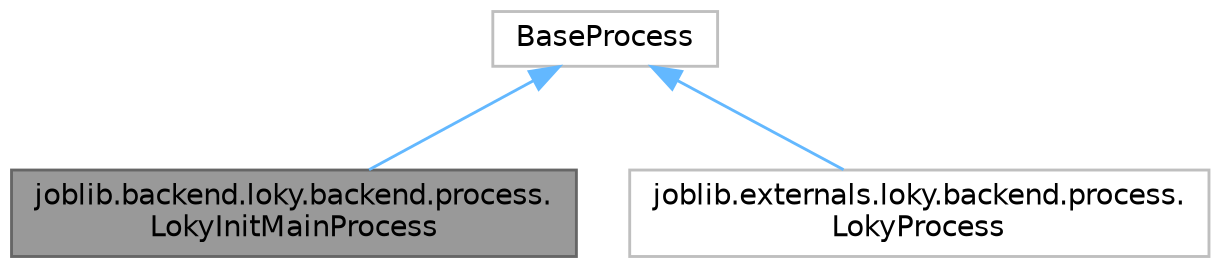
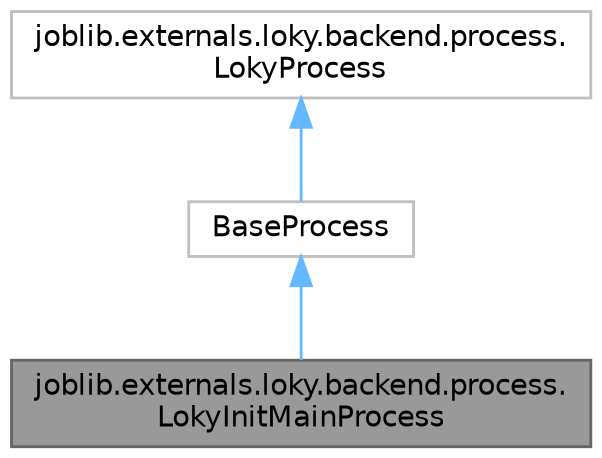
edge "joblib.externals.loky.backend.process. LokyProcess" -> "BaseProcess": reversed
node "joblib.backend.loky.backend.process. LokyInitMainProcess": label "joblib.backend.loky.backend.process. LokyInitMainProcess" -> "joblib.externals.loky.backend.process. LokyInitMainProcess"
